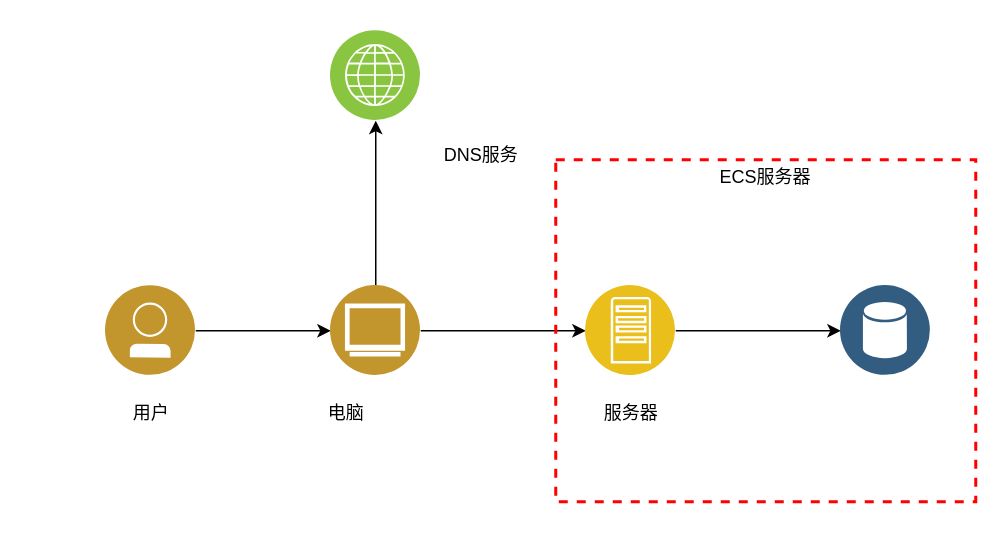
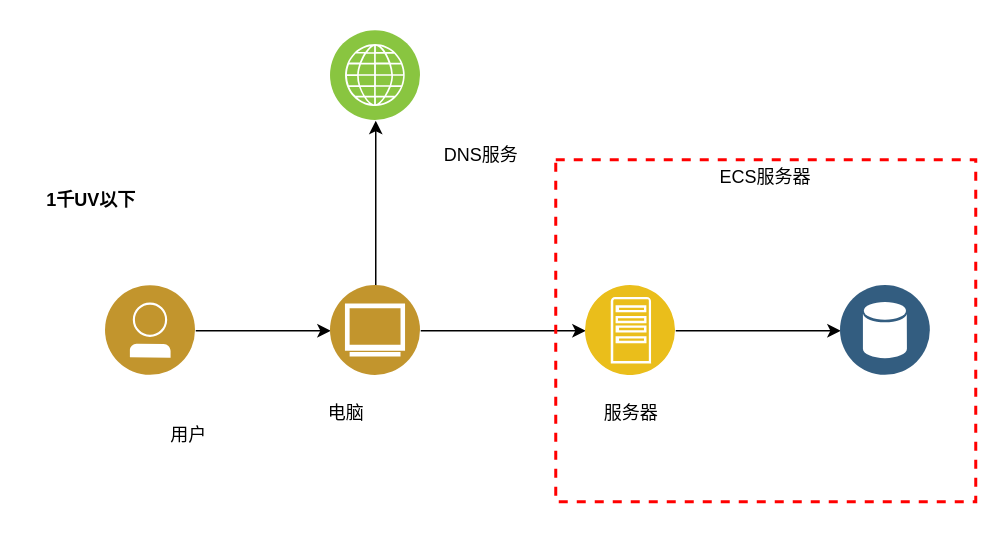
node "1千UV以下": added
node "用户": moved (151, 413) -> (188, 436)
